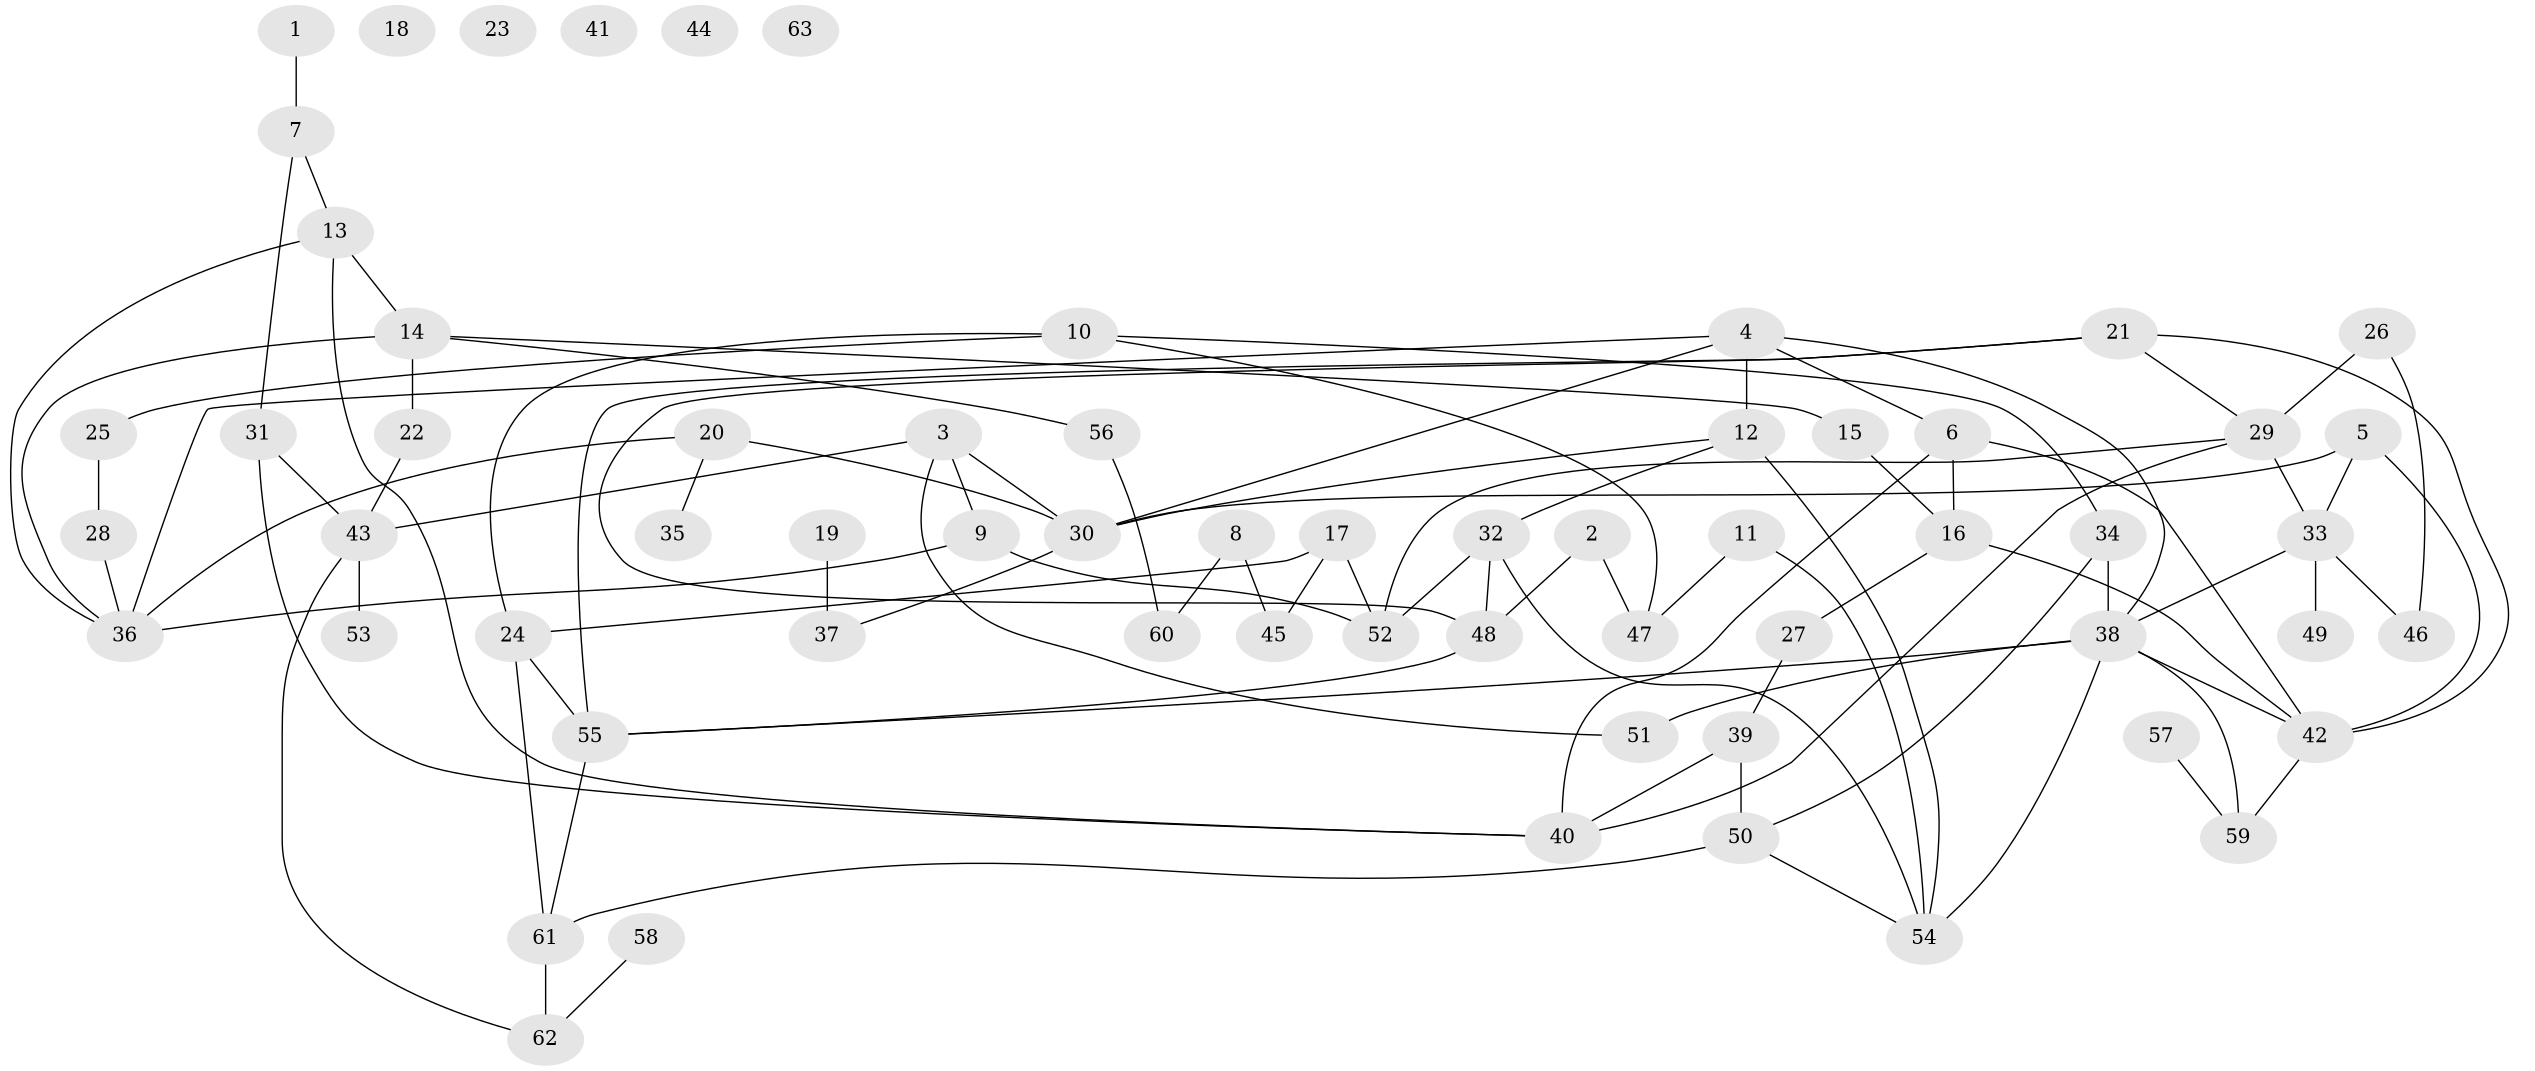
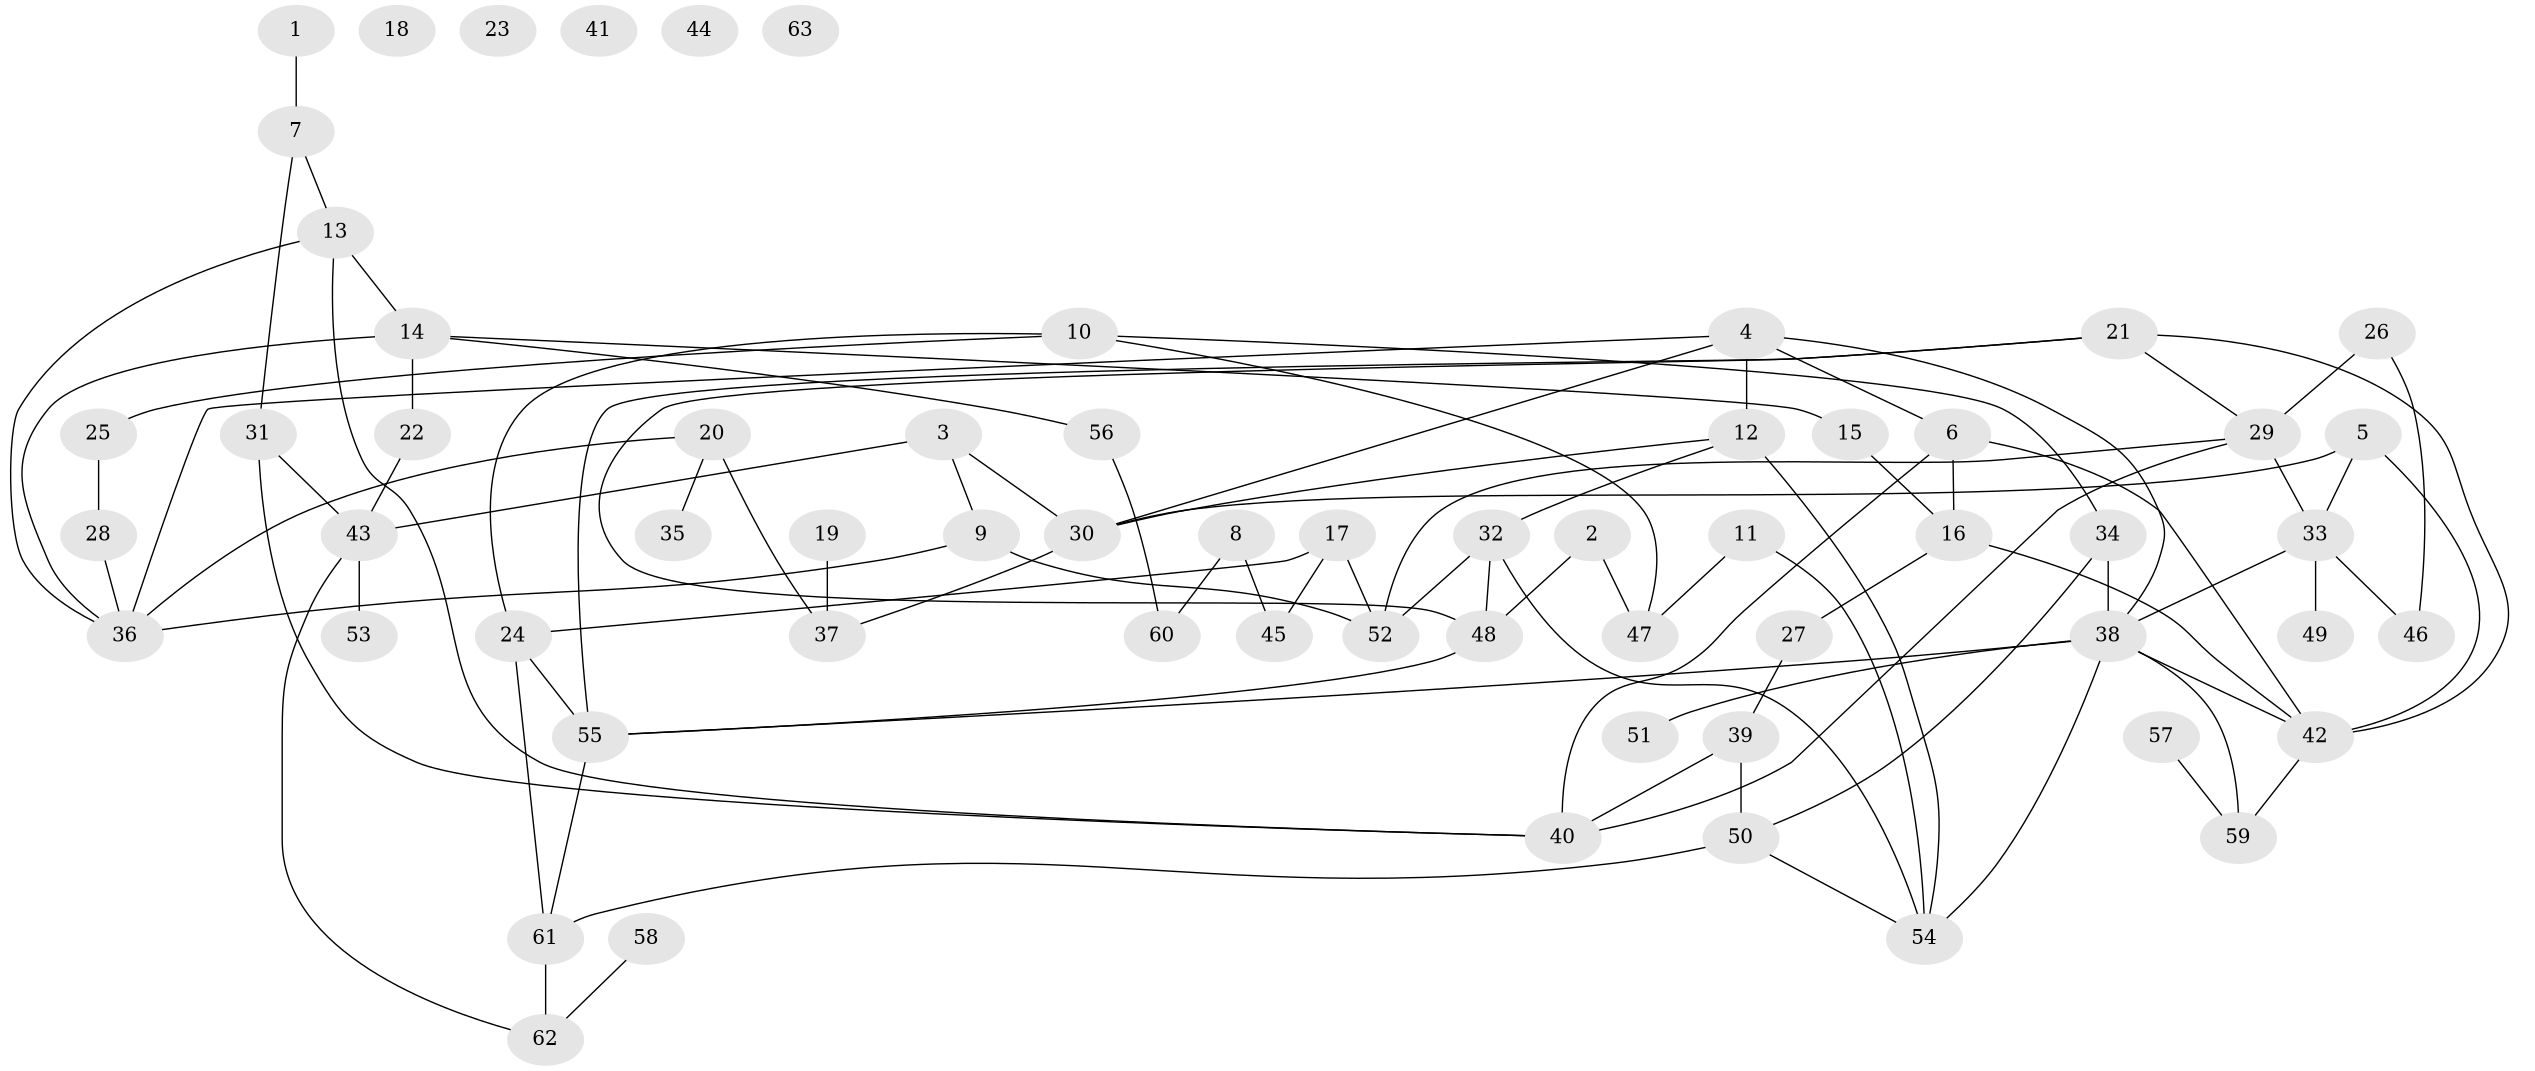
edge "20" -- "30": now "20" -- "37"
edge "3" -- "51": removed
